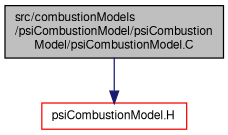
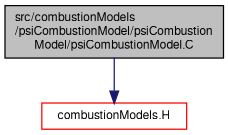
node "psiCombustionModel.H": label "psiCombustionModel.H" -> "combustionModels.H"
